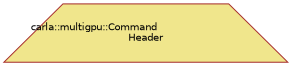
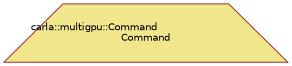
node "carla::multigpu::Command Header": label "carla::multigpu::Command Header" -> "carla::multigpu::Command Command"
